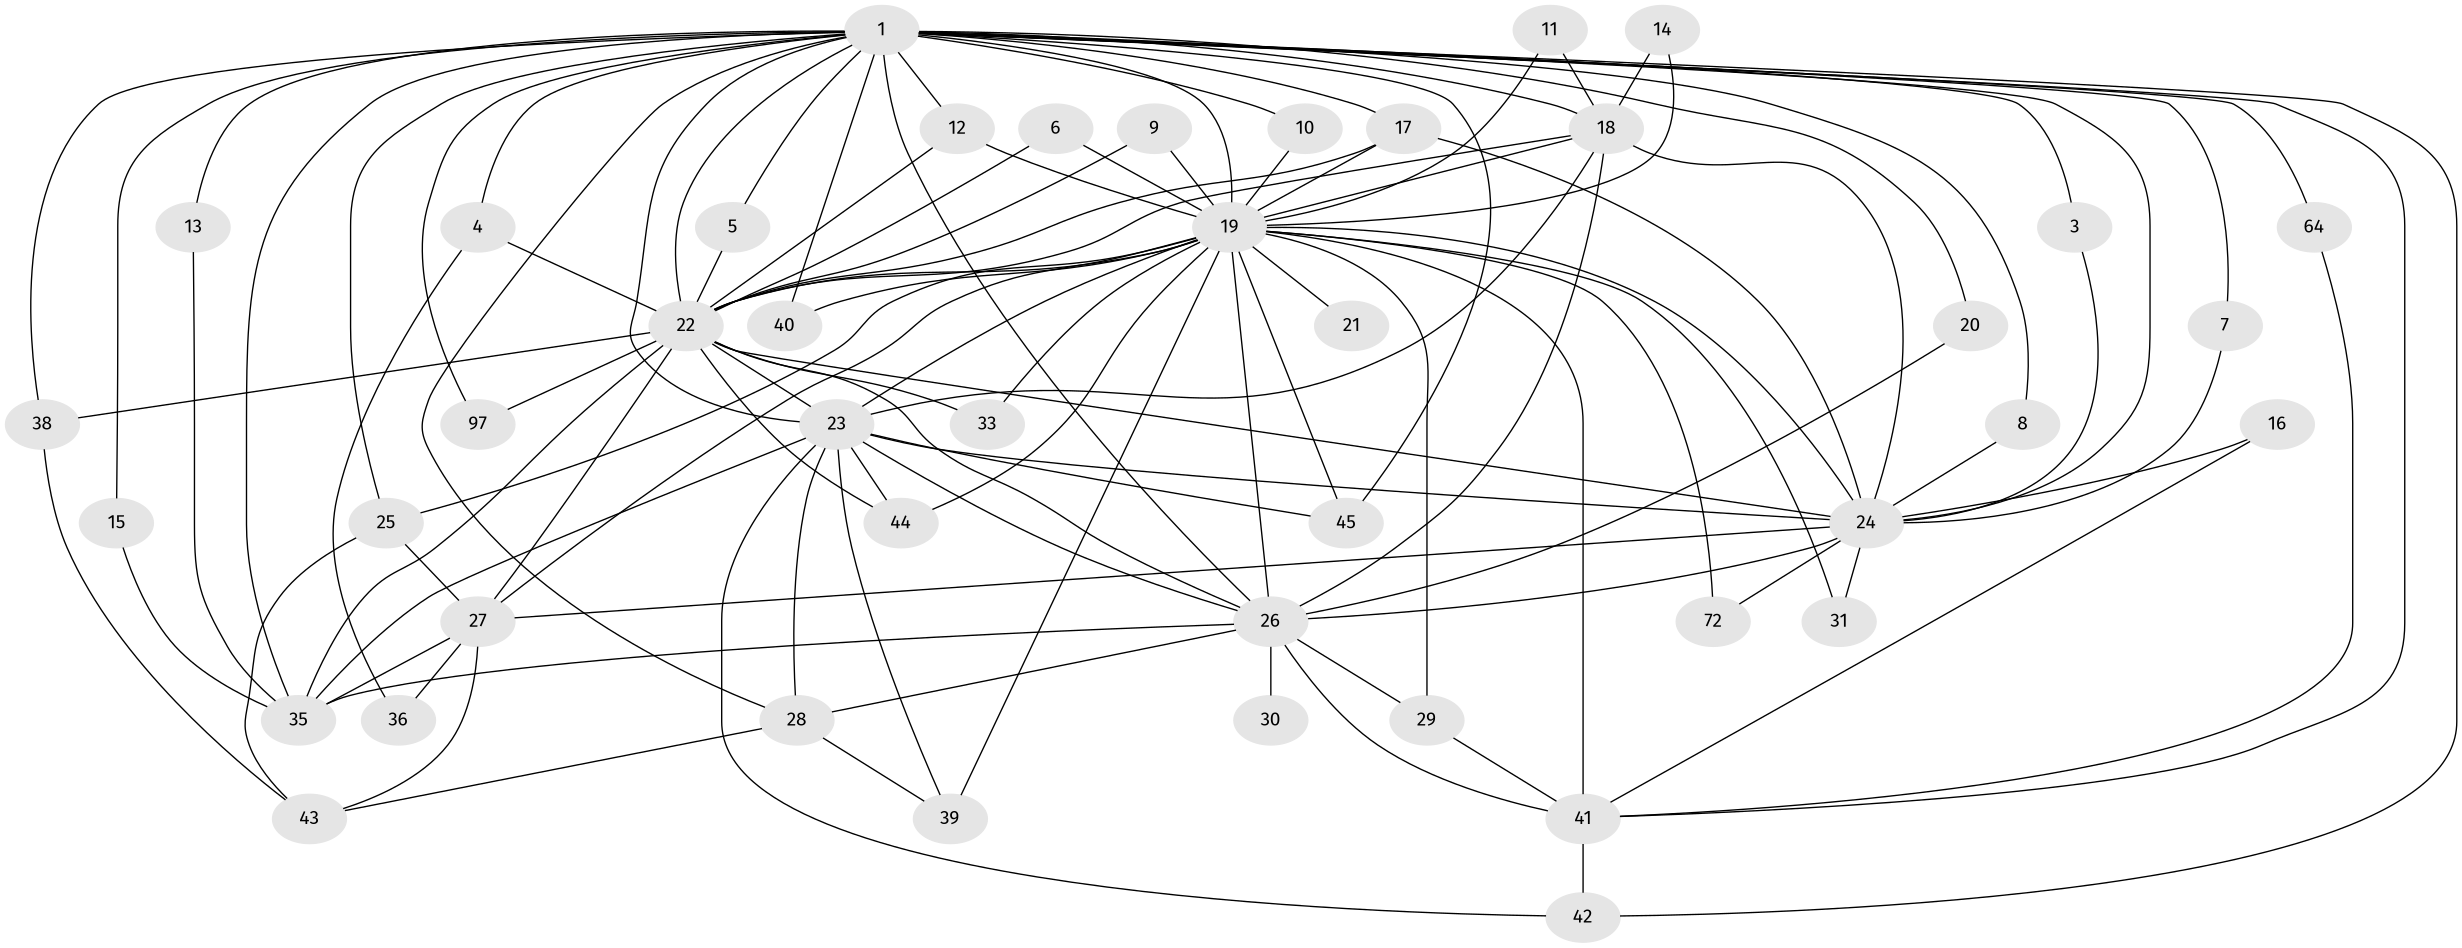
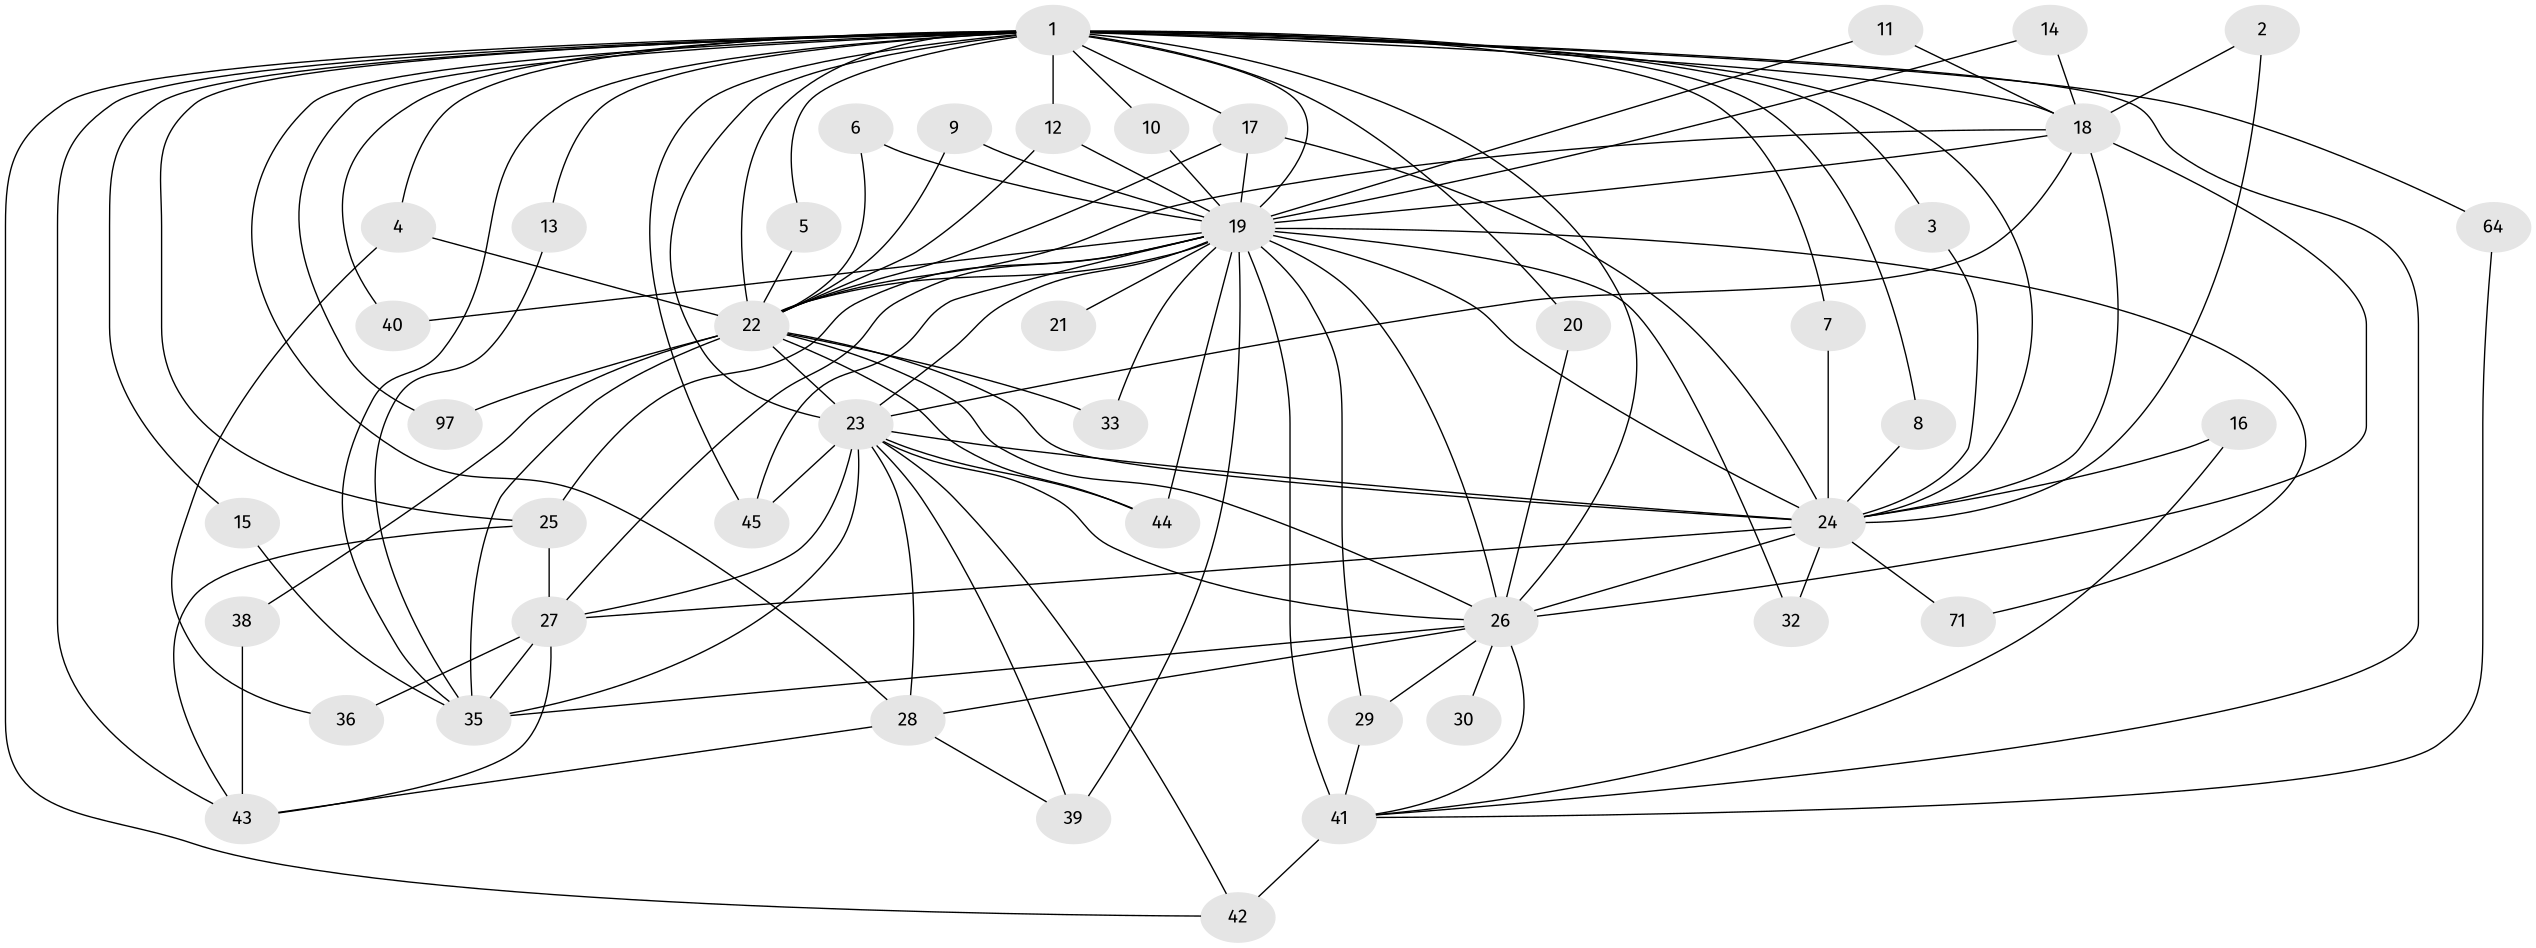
node "2": added
edge "1" -- "38": now "1" -- "43"
edge "22" -- "27": now "23" -- "27"
node "72": label "72" -> "32"
node "31": label "31" -> "71"
